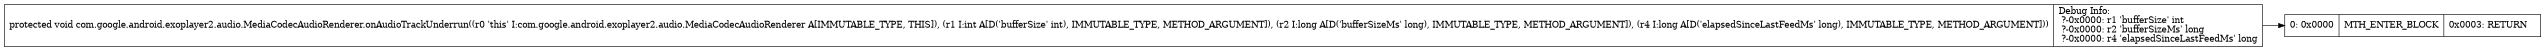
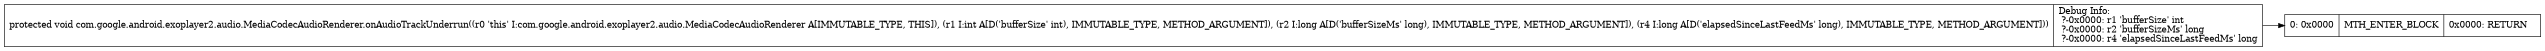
node "0: 0x0000": text "0x0003: RETURN" -> "0x0000: RETURN"
